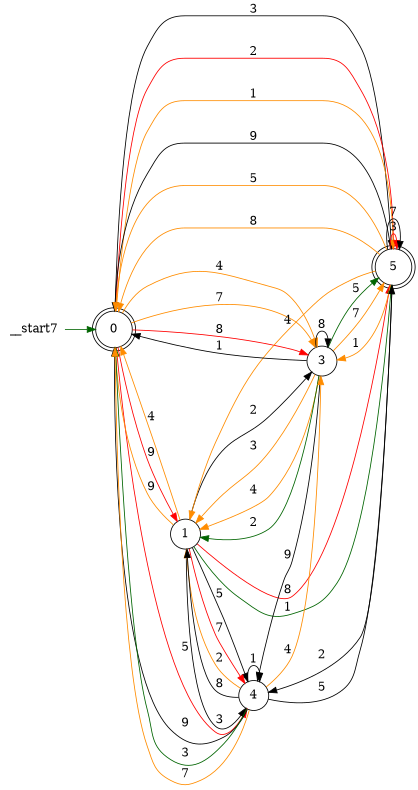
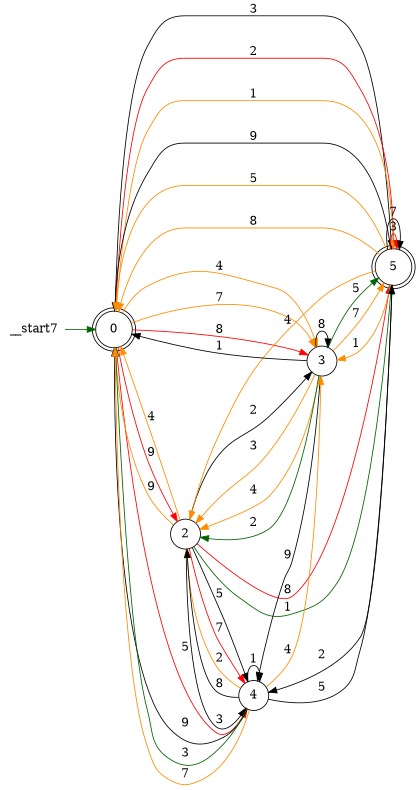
node "1": label "1" -> "2"
